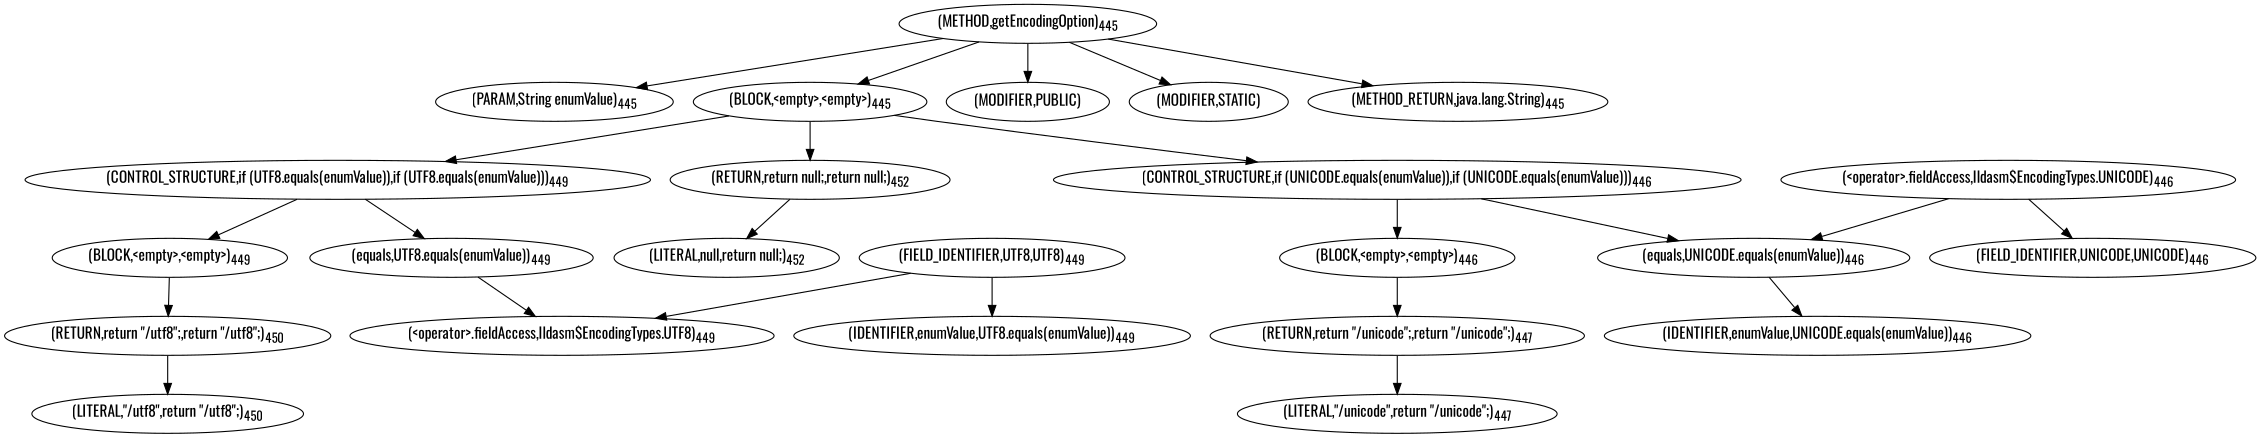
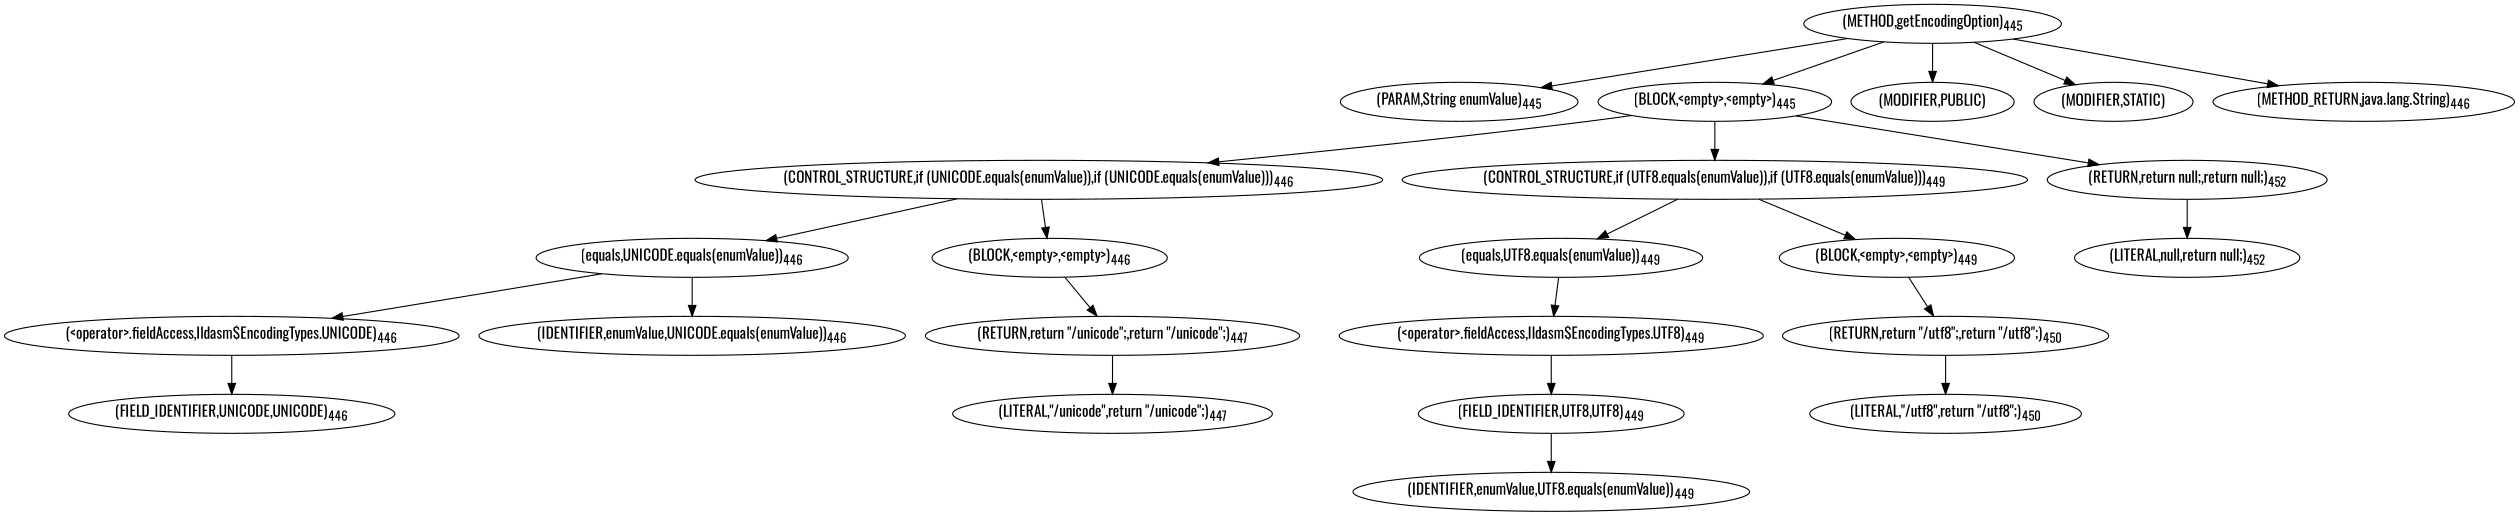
node "(METHOD_RETURN,java.lang.String)": text "445" -> "446"
edge "(<operator>.fieldAccess,Ildasm$EncodingTypes.UNICODE)" -> "(equals,UNICODE.equals(enumValue))": reversed
edge "(FIELD_IDENTIFIER,UTF8,UTF8)" -> "(<operator>.fieldAccess,Ildasm$EncodingTypes.UTF8)": reversed
